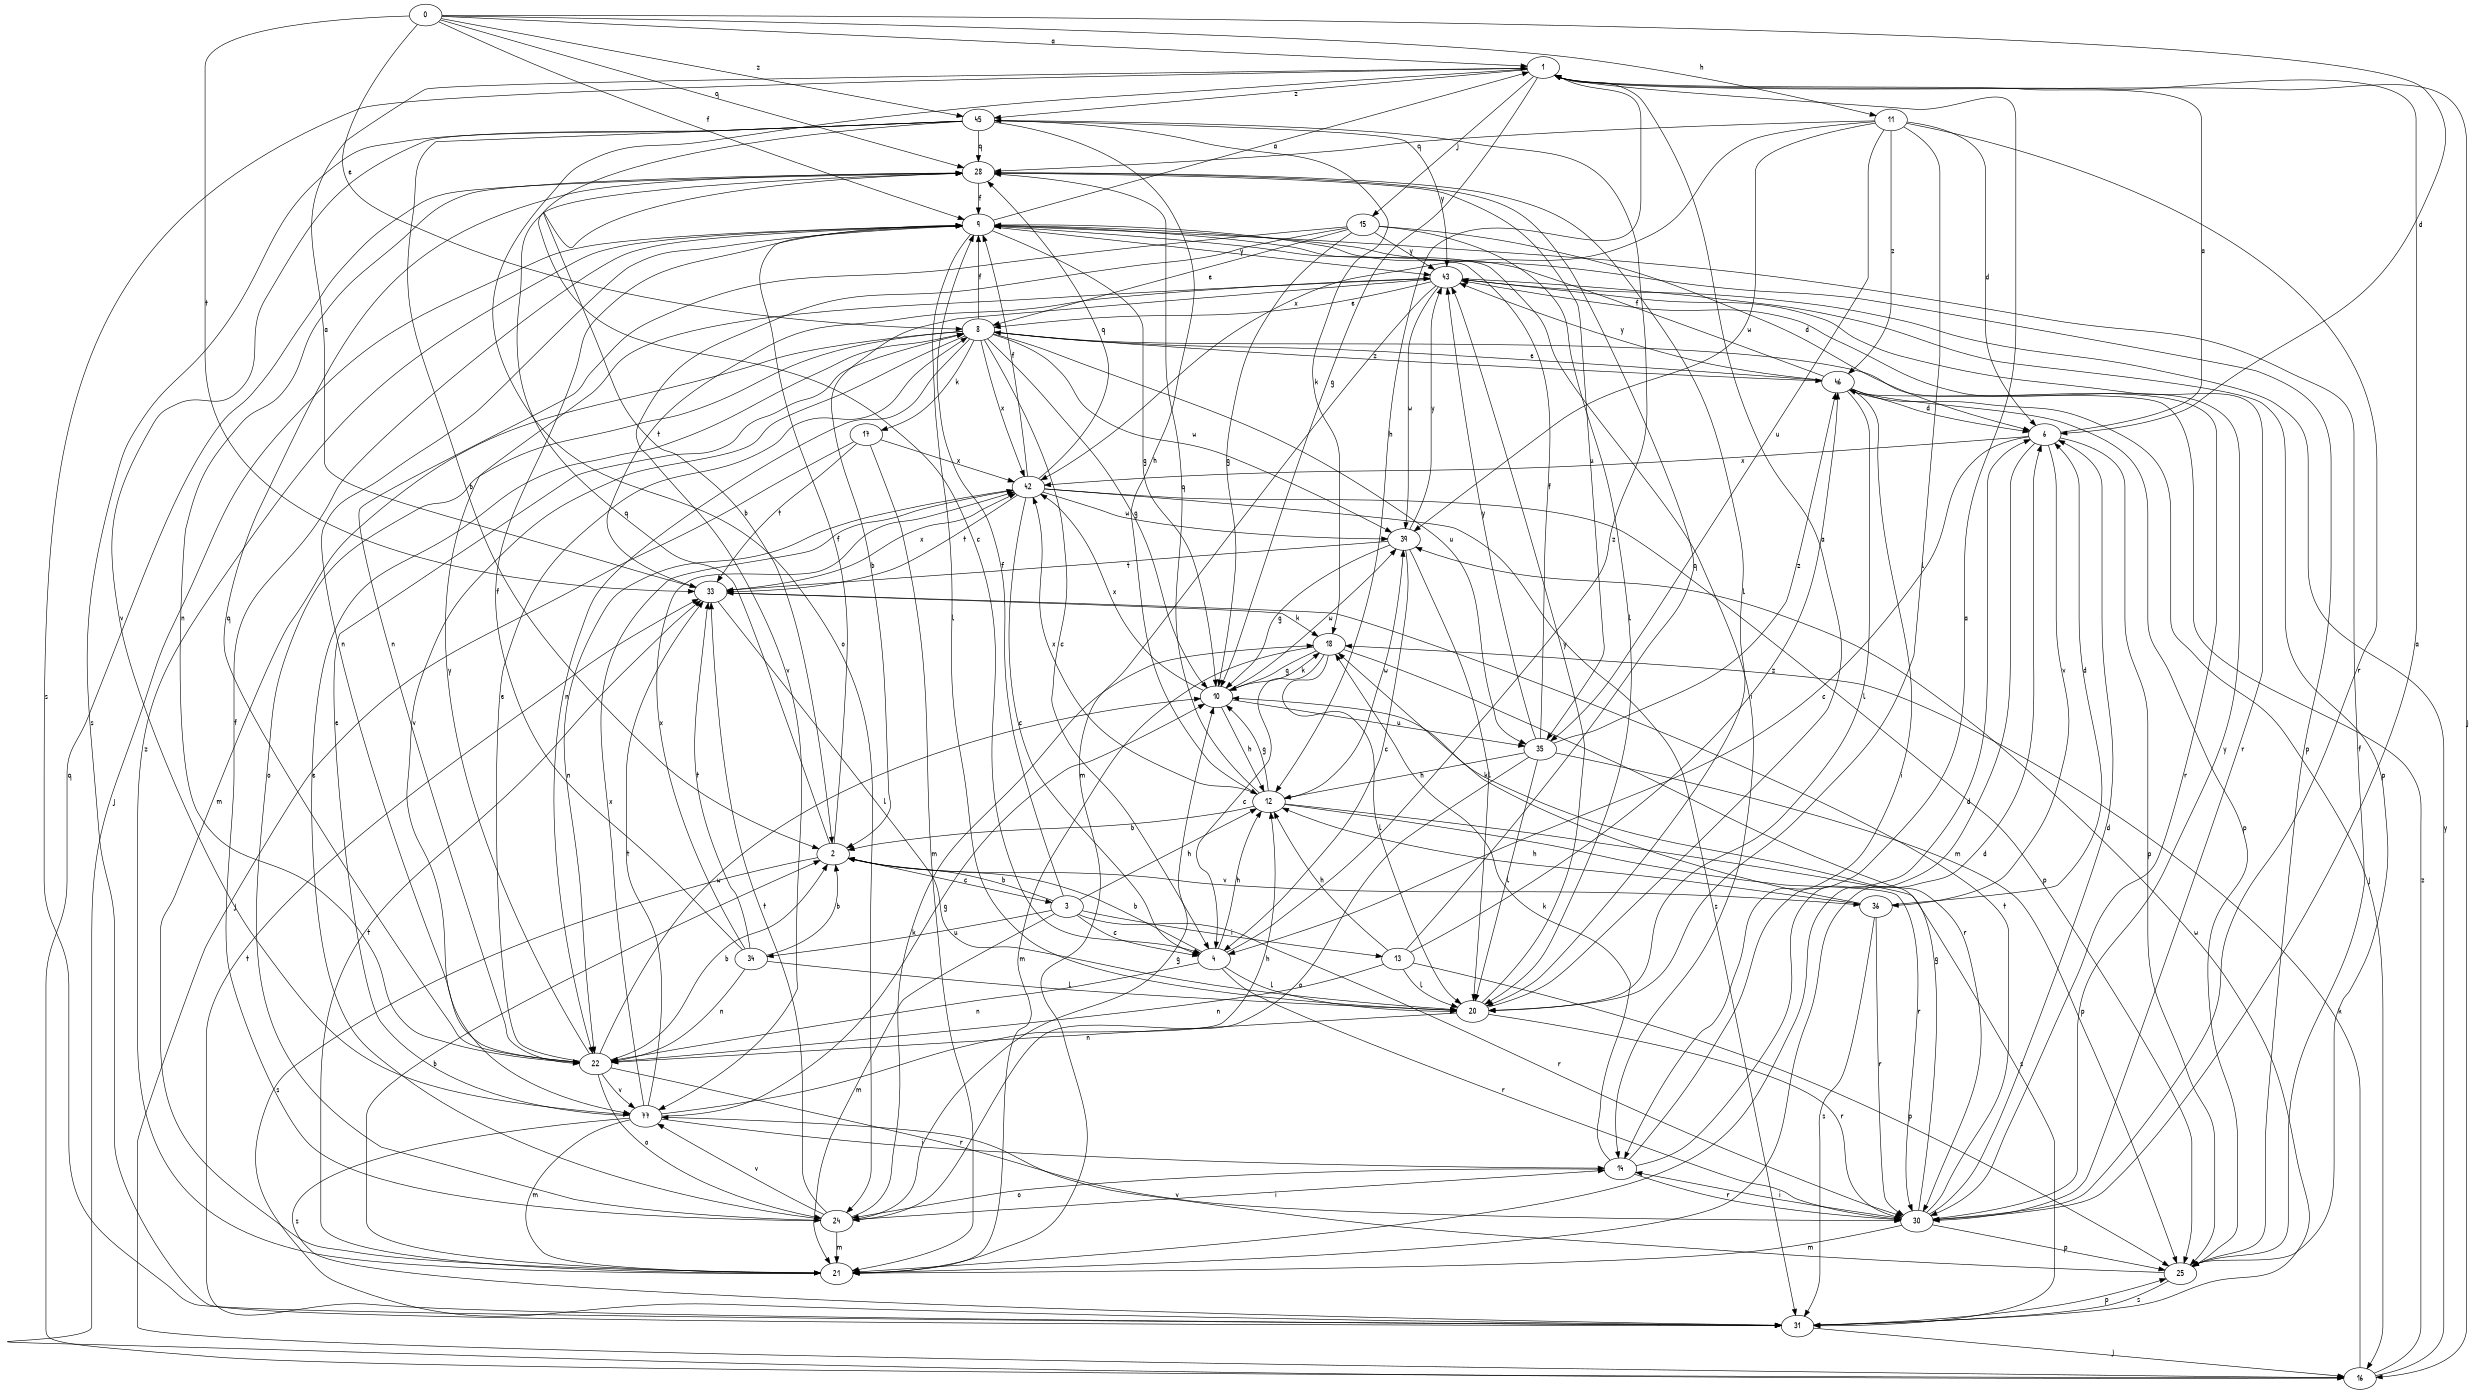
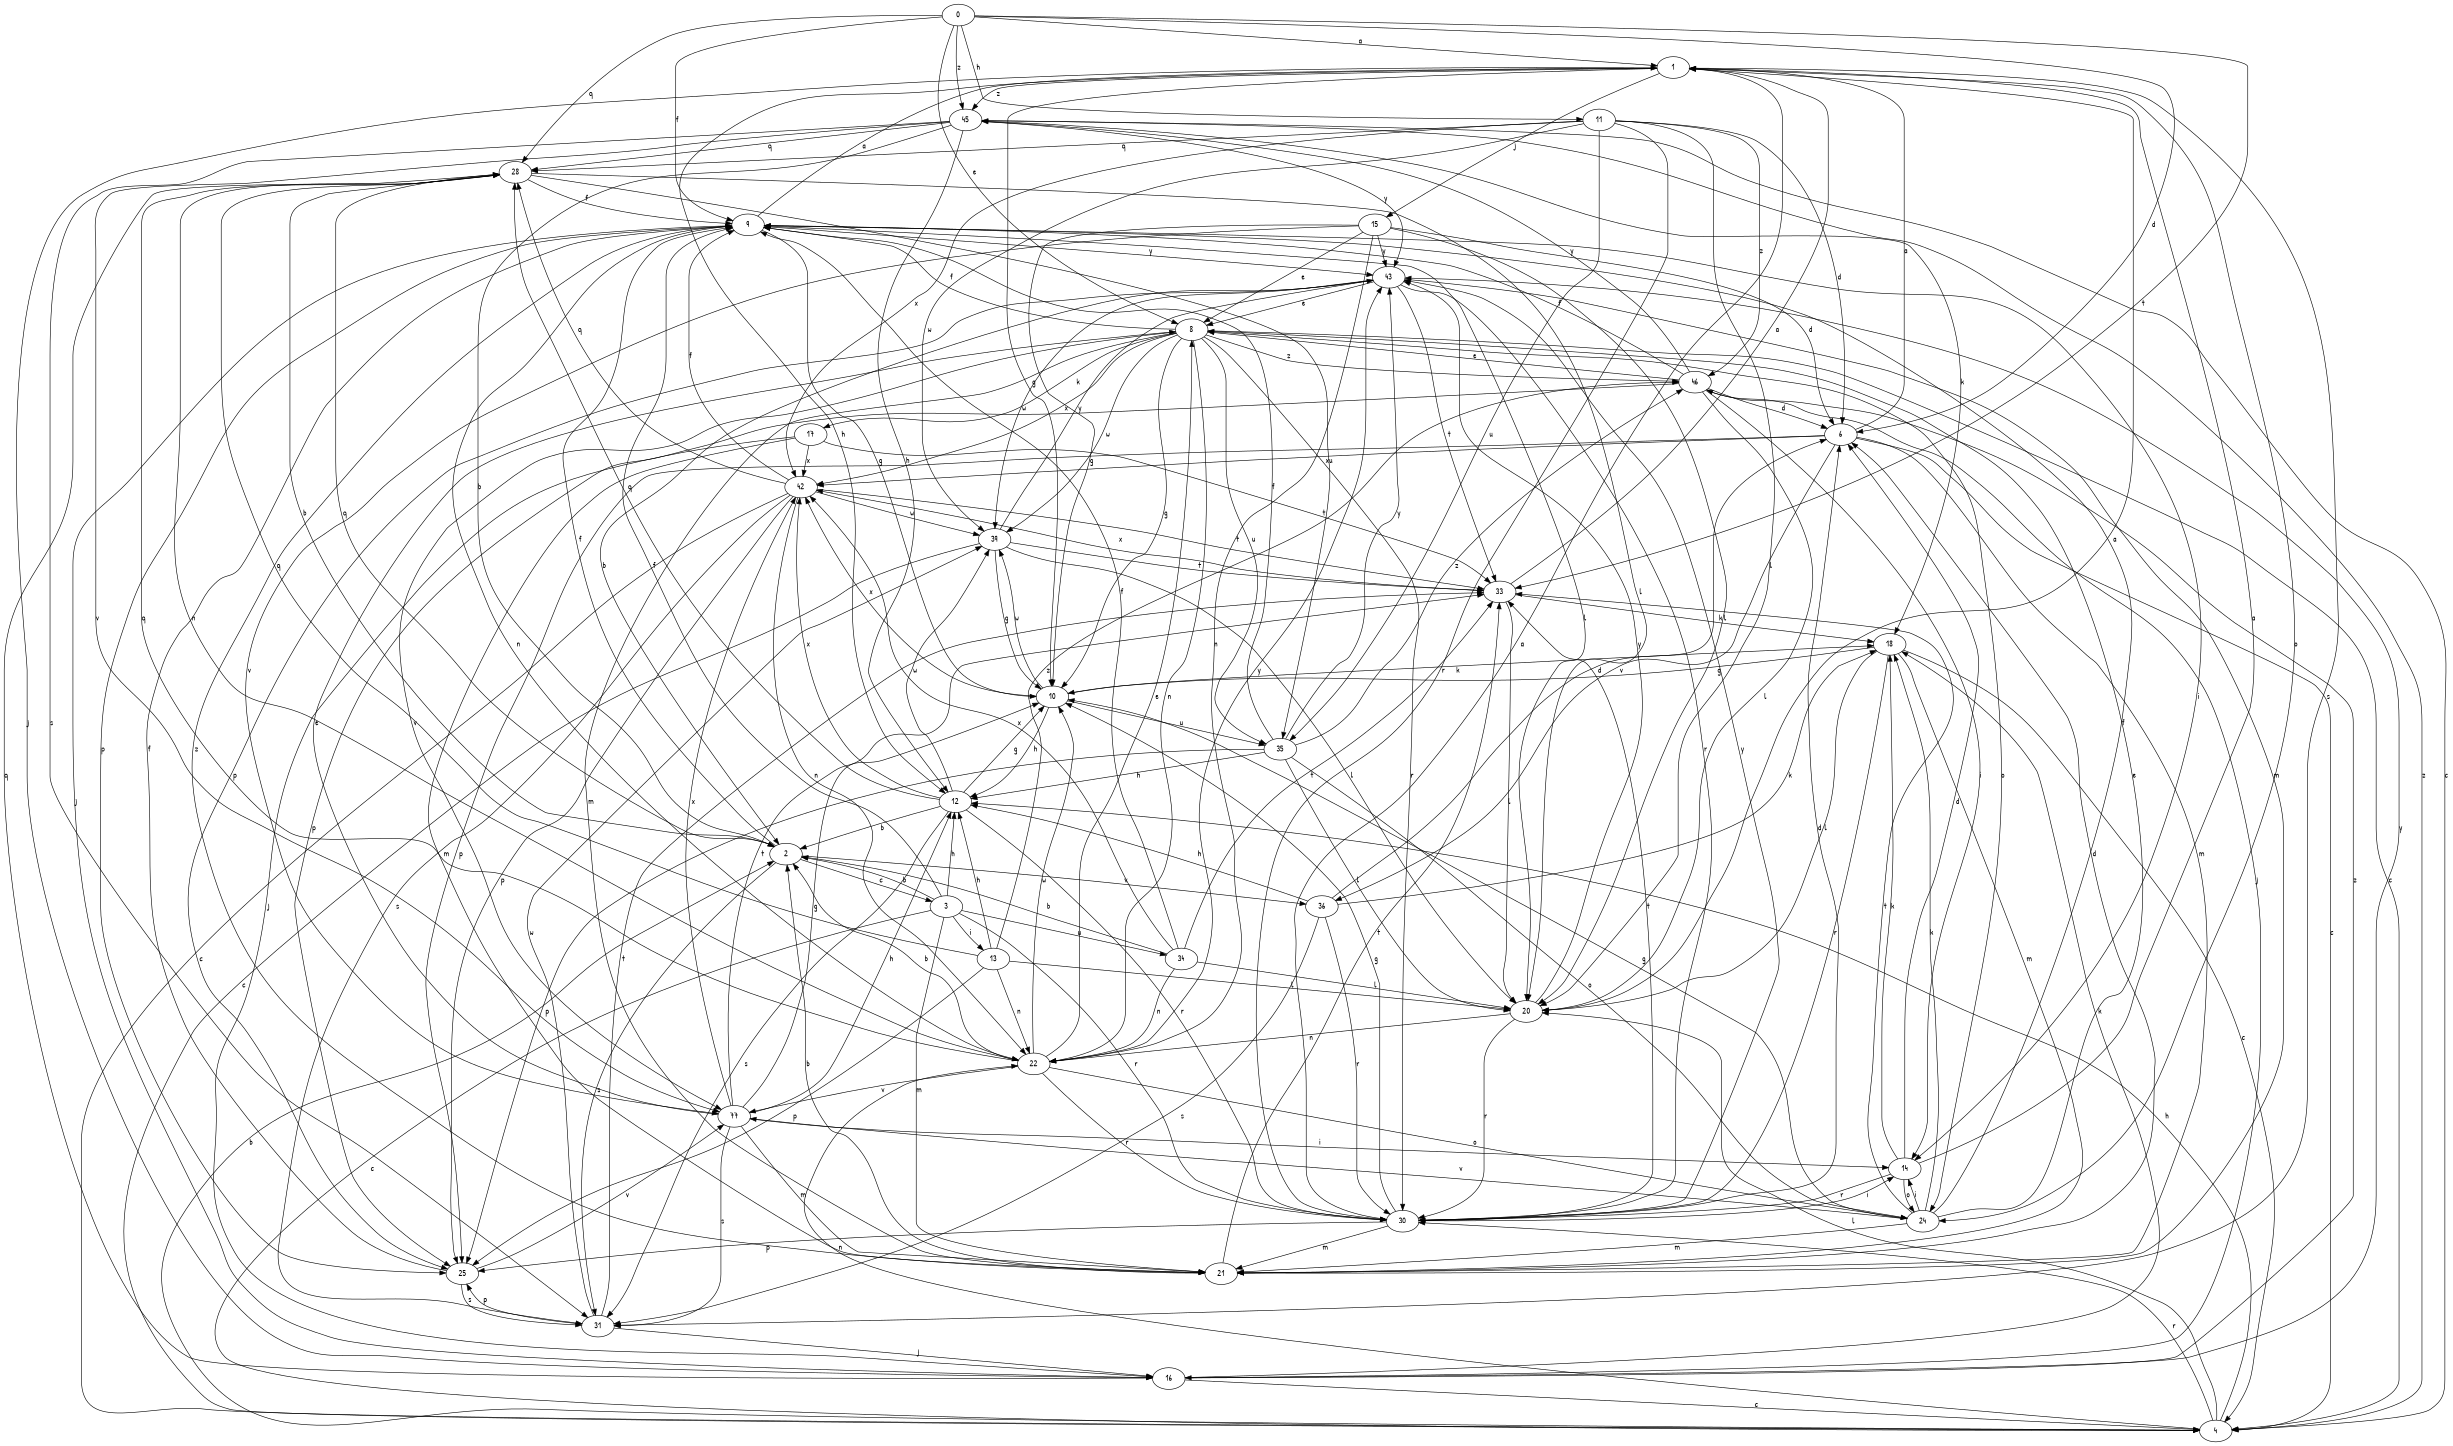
edge "46" -> "43": now "46" -> "45"
edge "16" -> "4": added, label "c"
